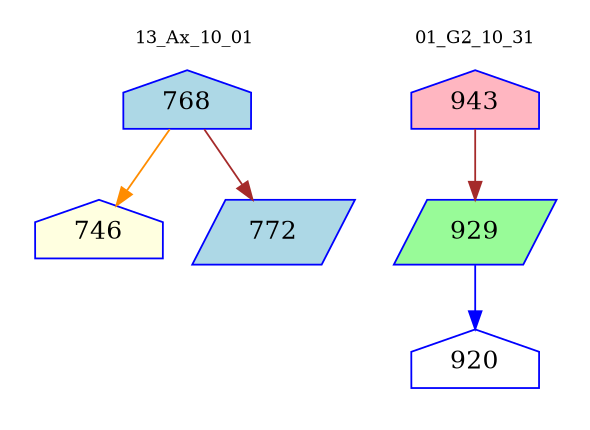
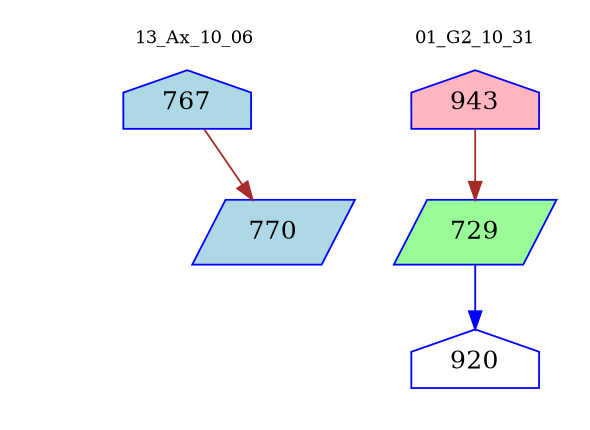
cluster "13_Ax_10_01": label "13_Ax_10_01" -> "13_Ax_10_06"
node "768": label "768" -> "767"
node "746": removed
node "772": label "772" -> "770"
node "929": label "929" -> "729"
